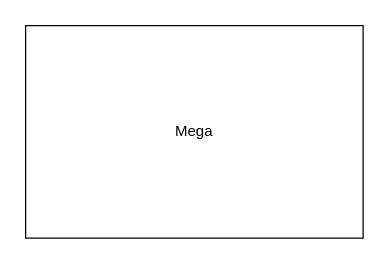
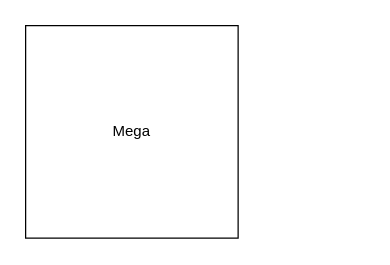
node "Mega": size 338x213 -> 213x213
